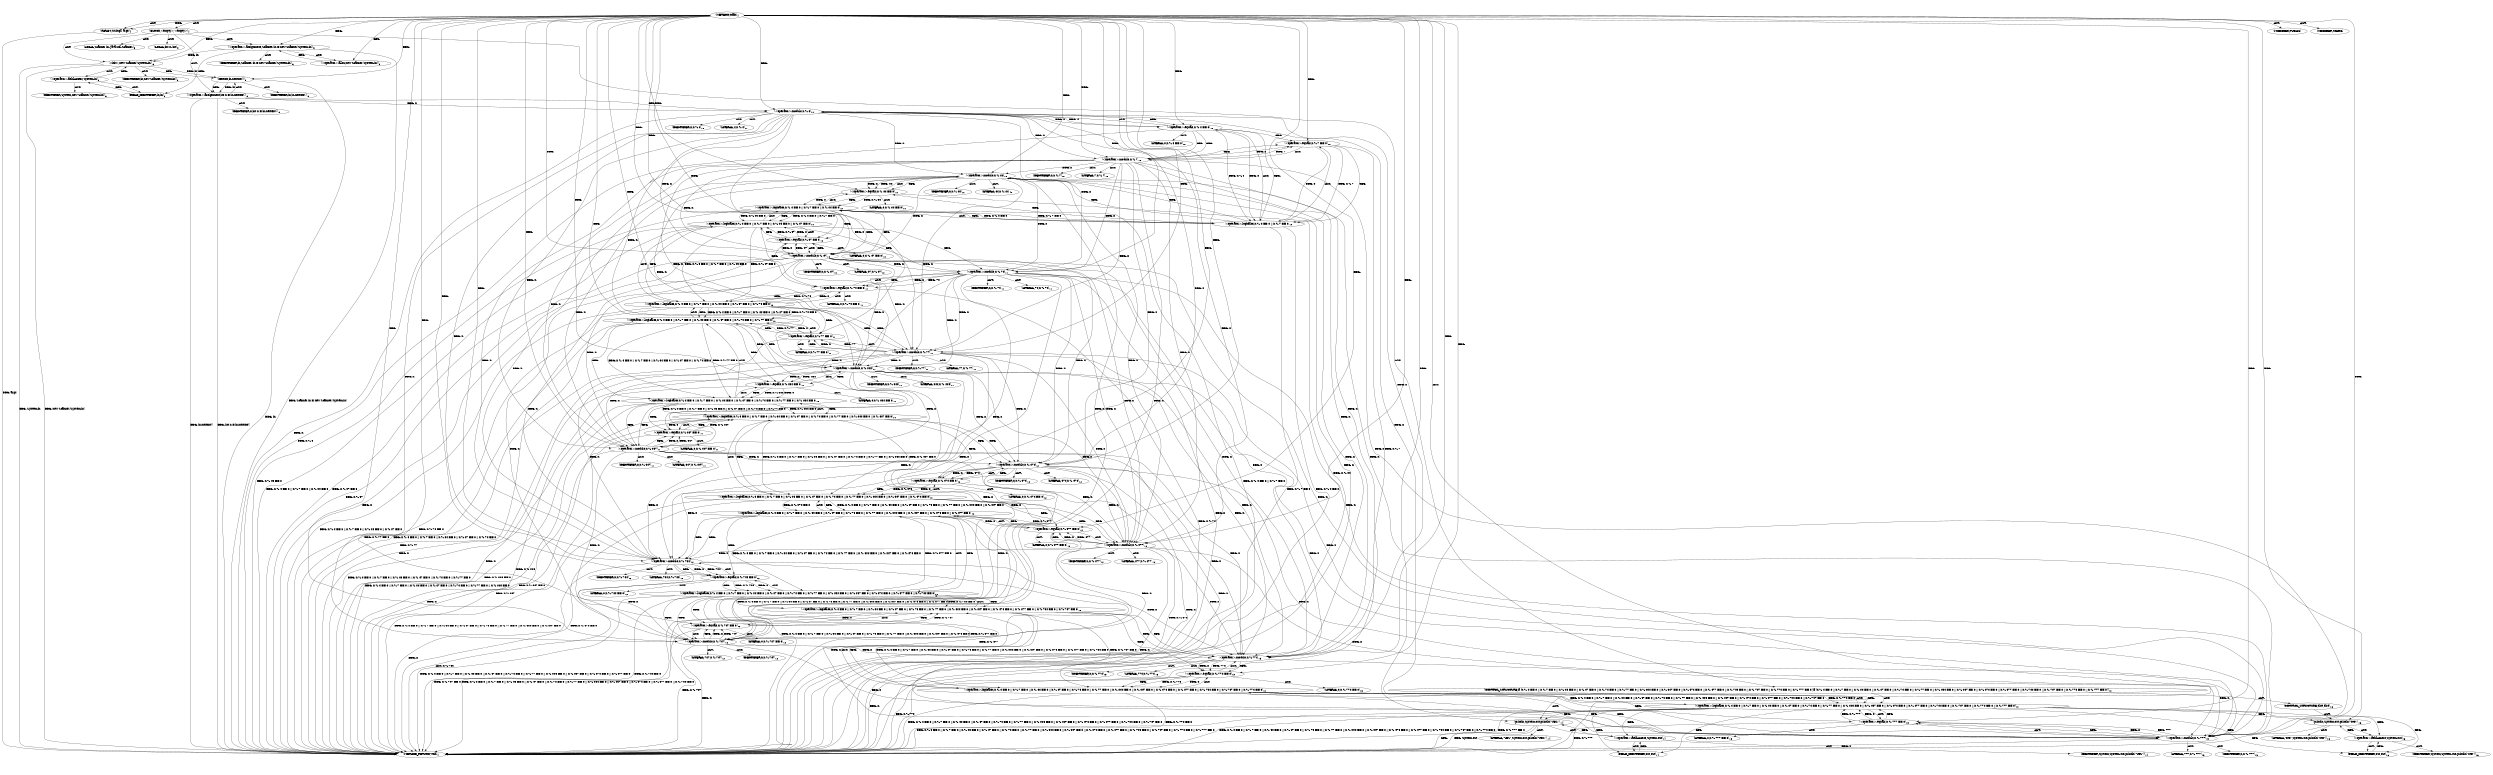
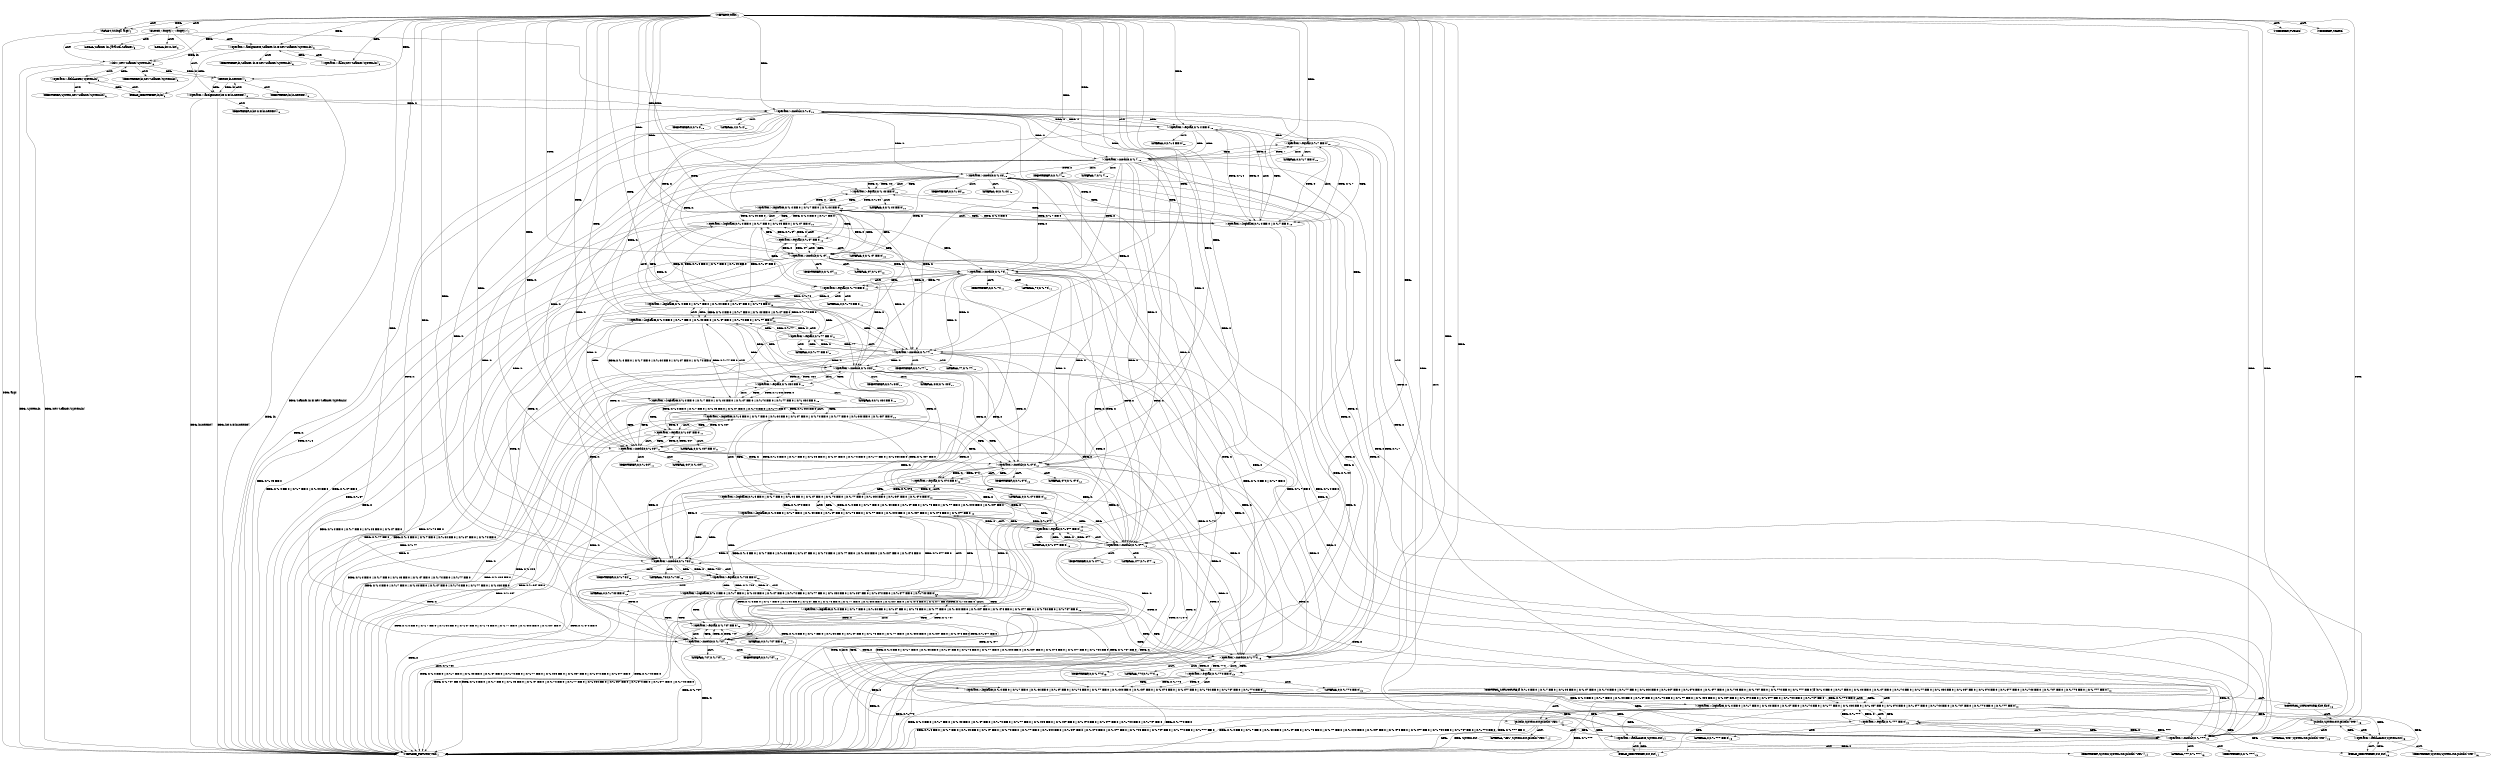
node "(LITERAL,0,n % 7 == 0)": added
edge "(<operator>.equals,n % 447 == 0)" -> "(<operator>.modulo,n % 447)": added, label "AST:"
